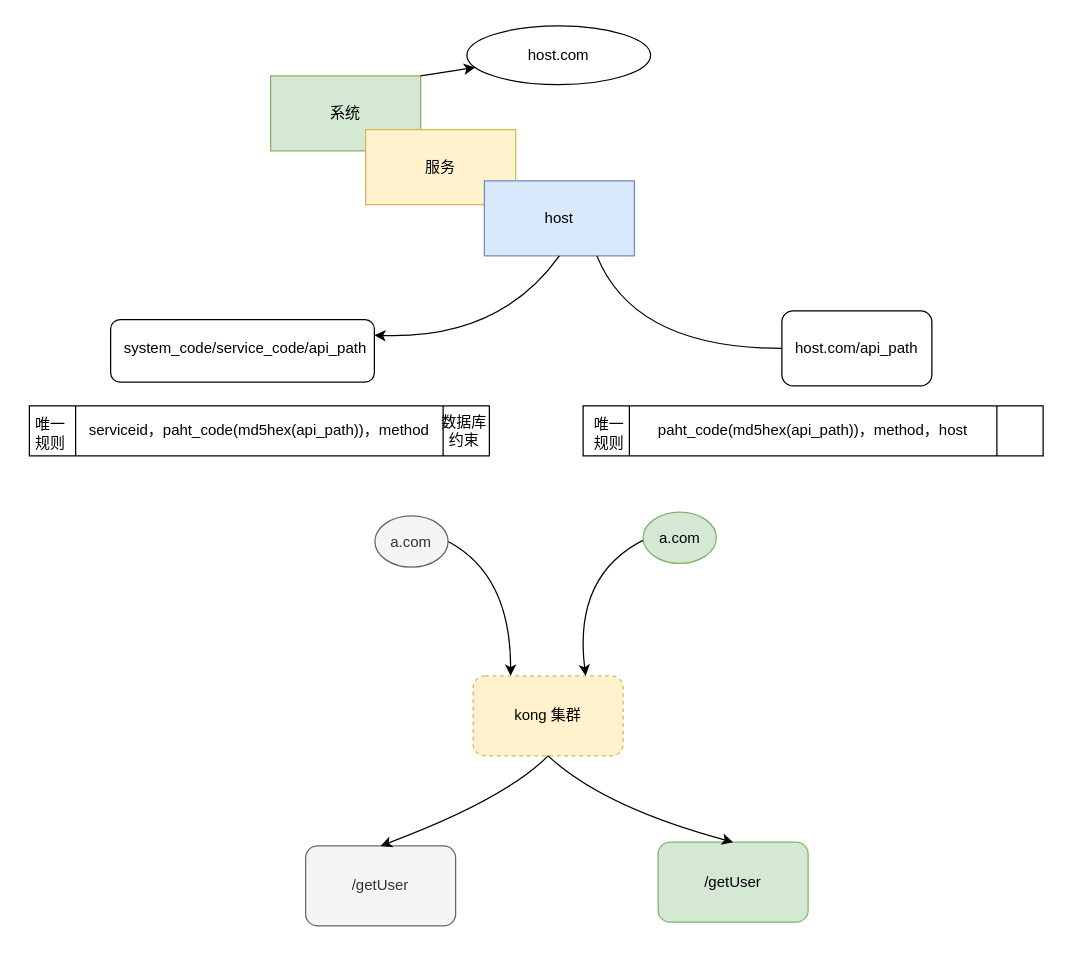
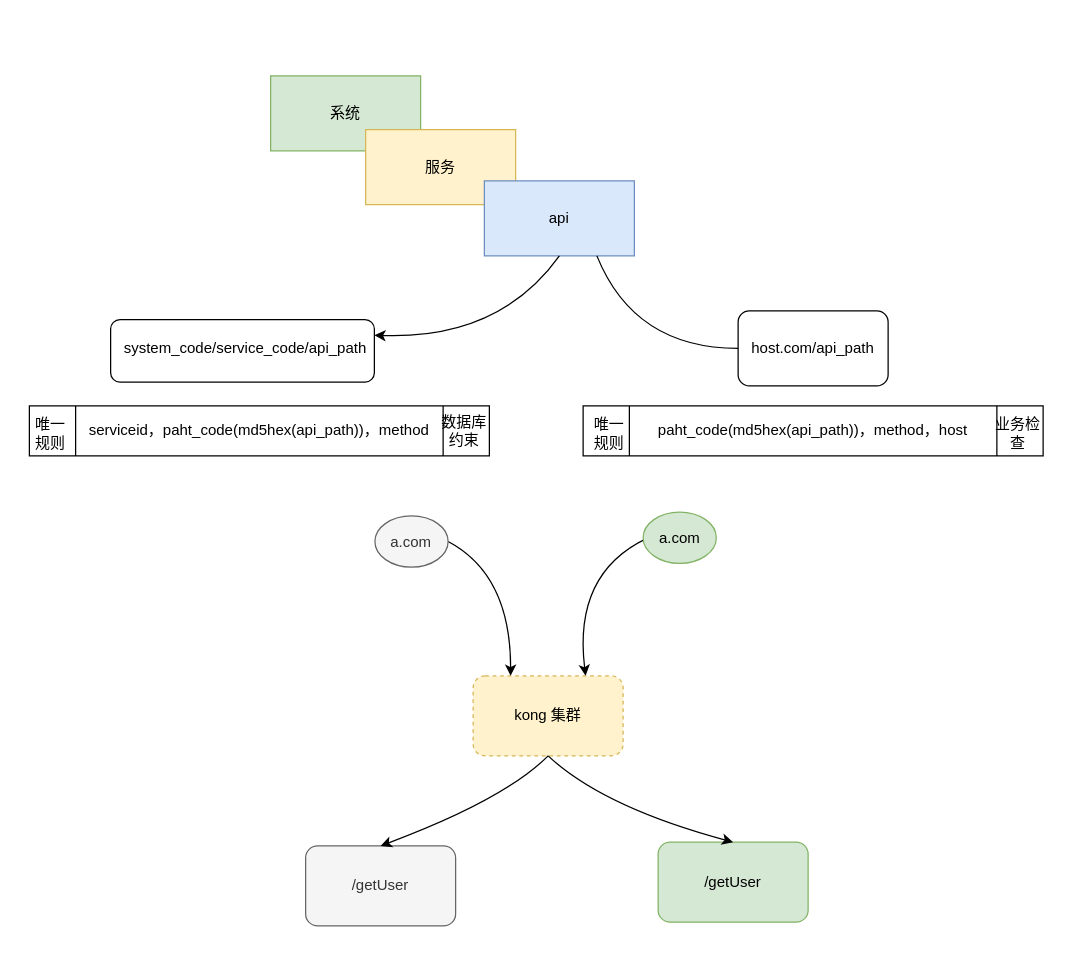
node "host.com": removed
edge "系统" -> "host.com": removed
node "host": label "host" -> "api"
node "host.com/api_path": moved (857, 348) -> (813, 348)
node "业务检查": added
